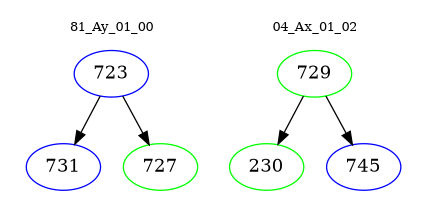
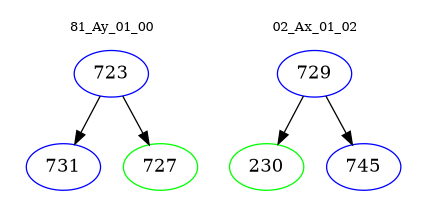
cluster "04_Ax_01_02": label "04_Ax_01_02" -> "02_Ax_01_02"
node "729": color green -> blue
